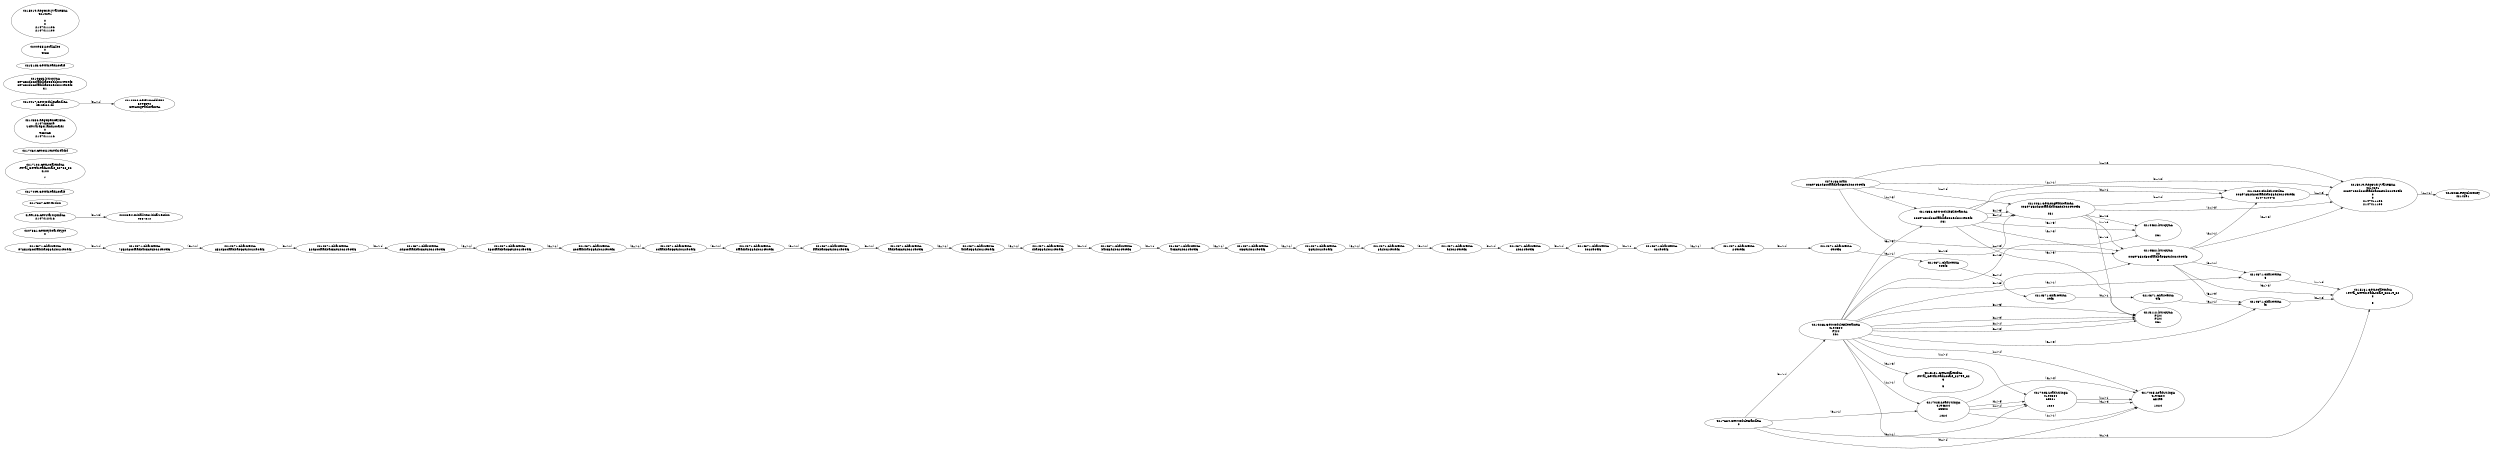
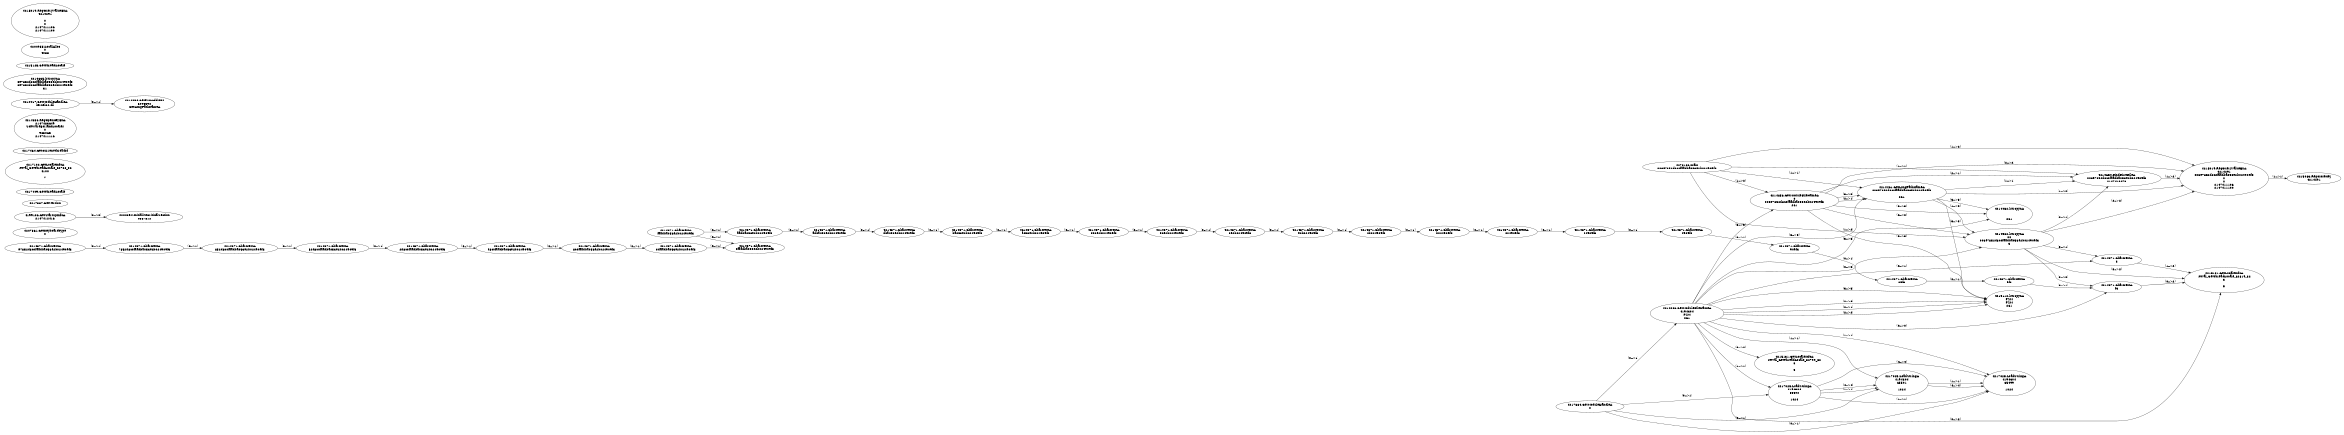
edge "4214371.CharNextA 0faadba053e2b024909f3" -> "4214371.CharNextA faadba053e2b024909f3": reversed
